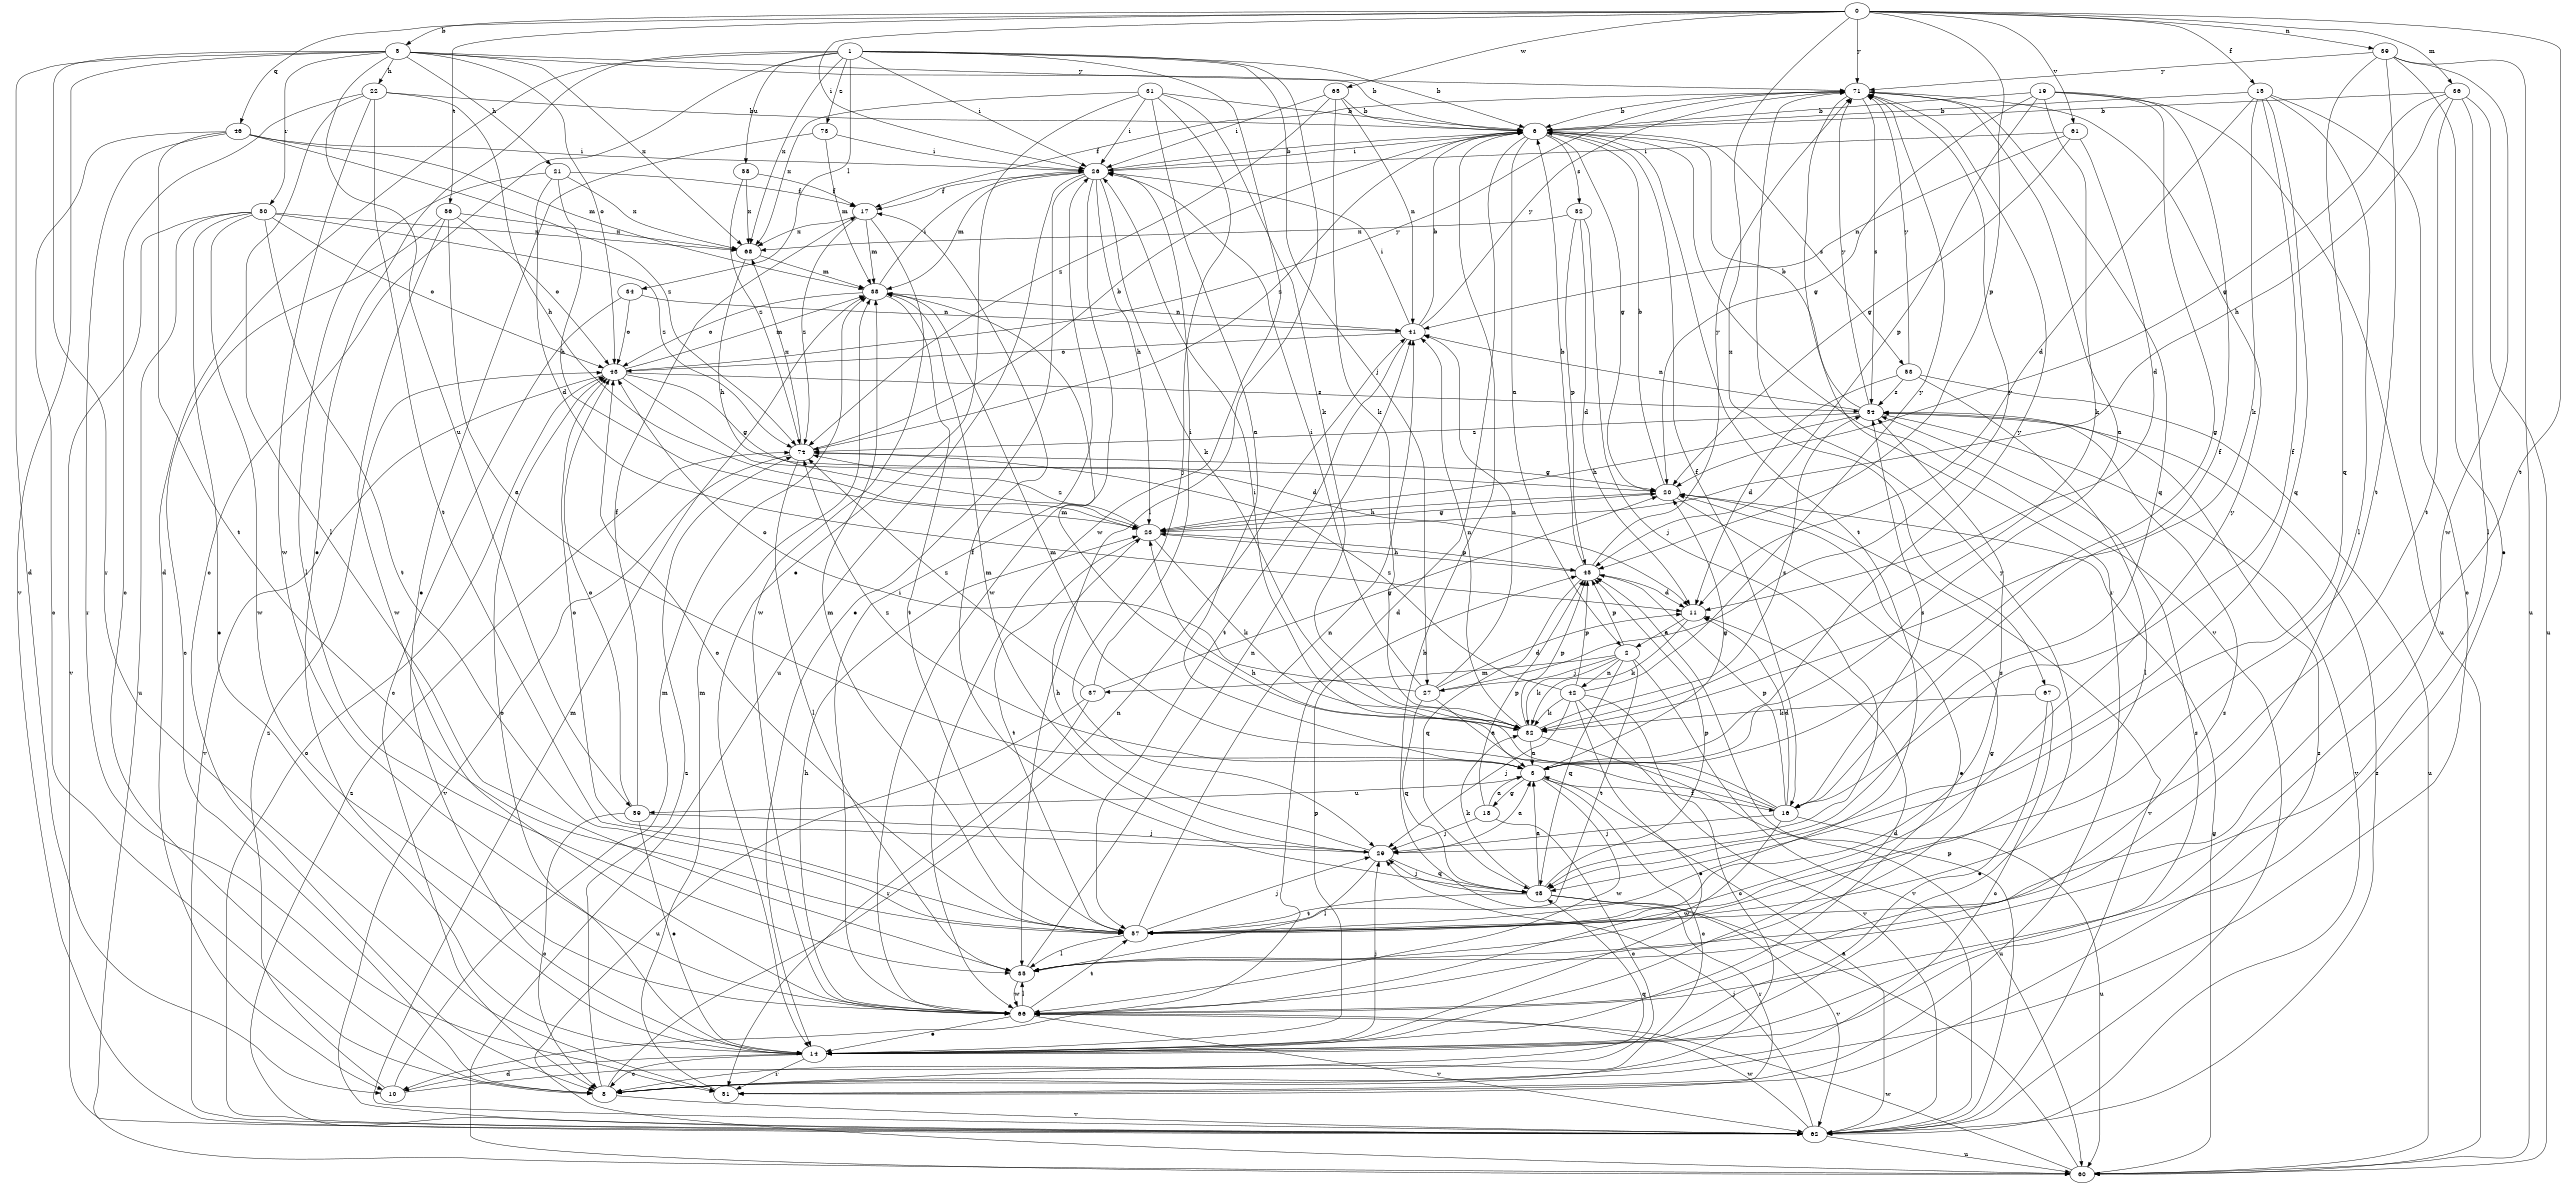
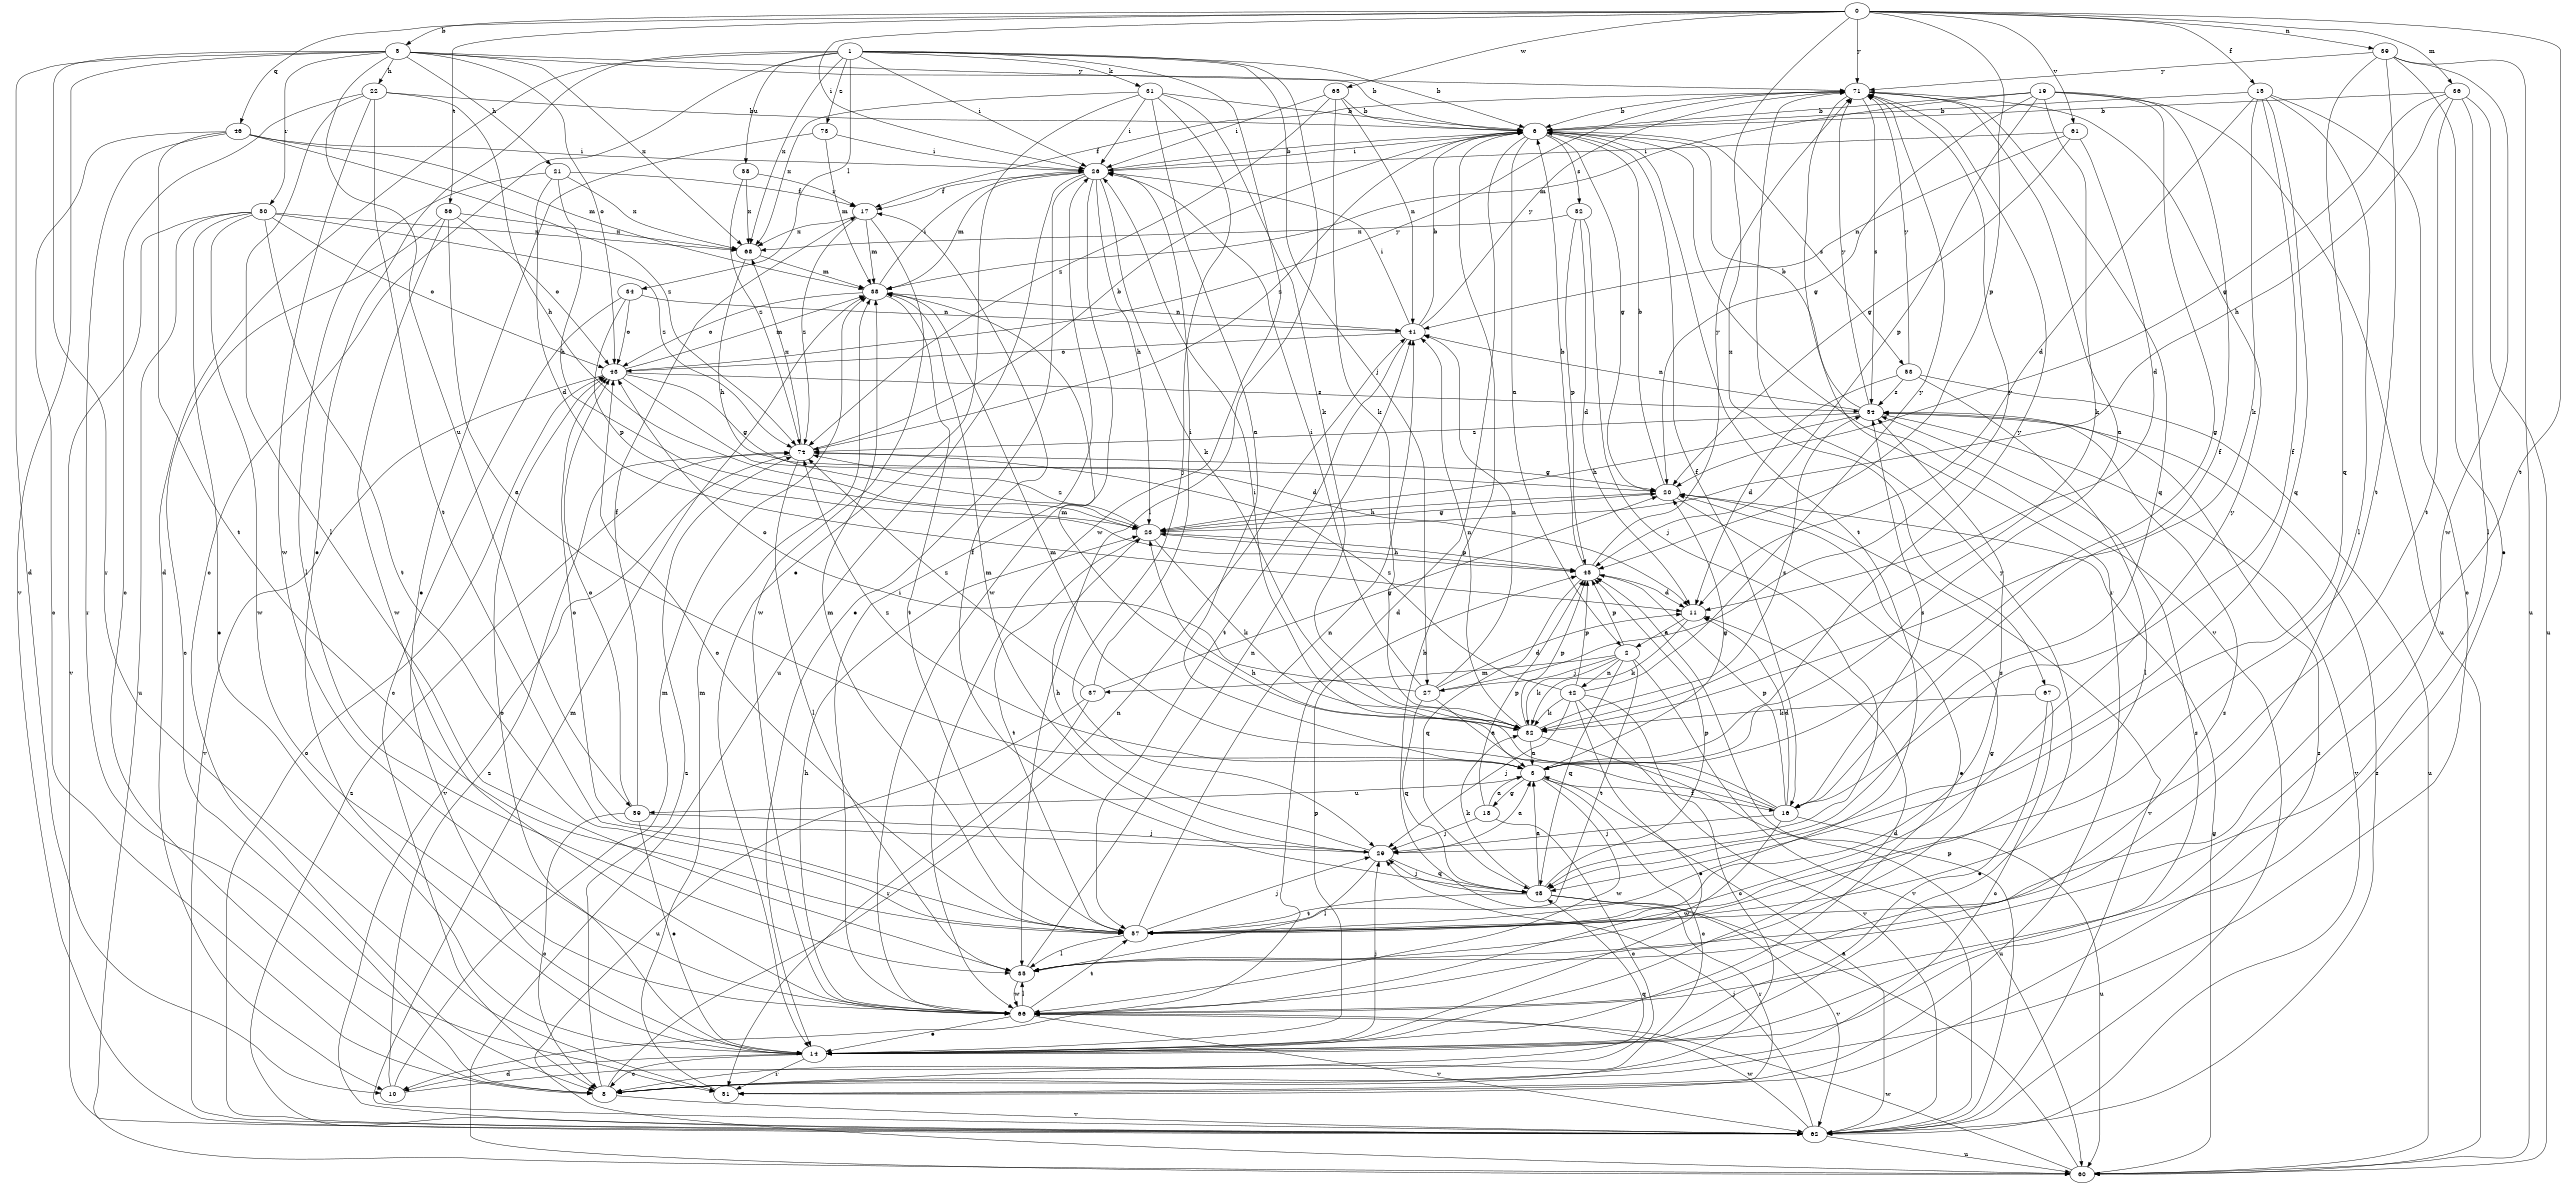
edge "1" -> "31": added, label "k"
edge "19" -> "38": added, label "m"
edge "58" -> "17": label "f" -> "r"
edge "34" -> "45": added, label "p"
edge "10" -> "43": now "10" -> "74"
